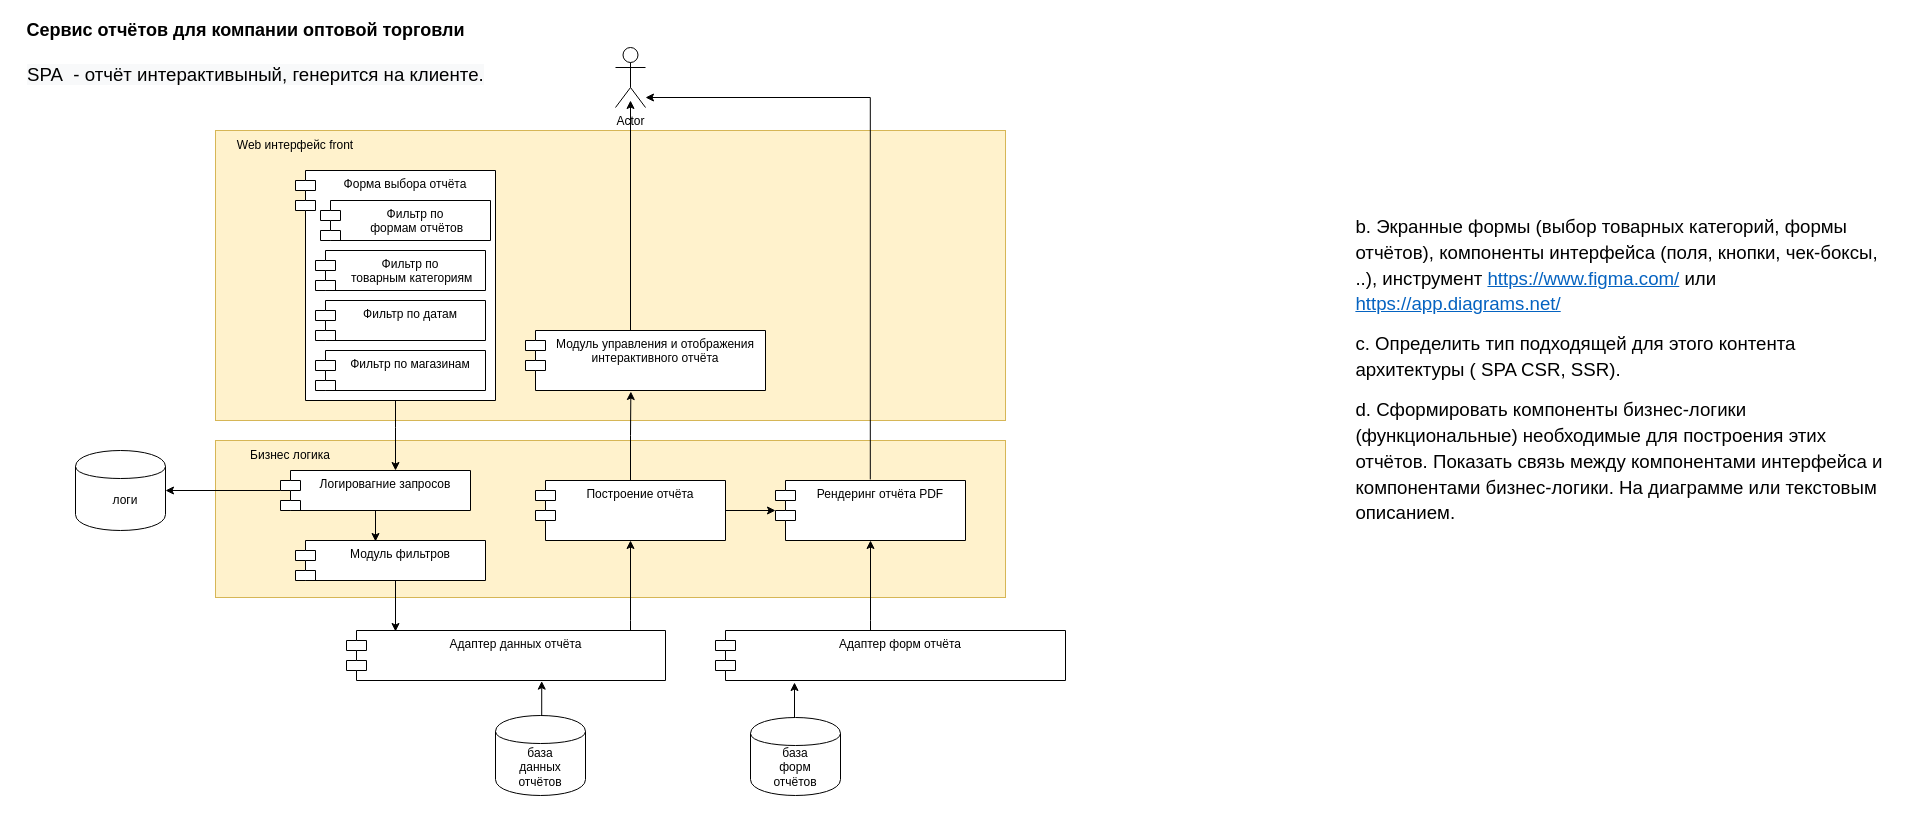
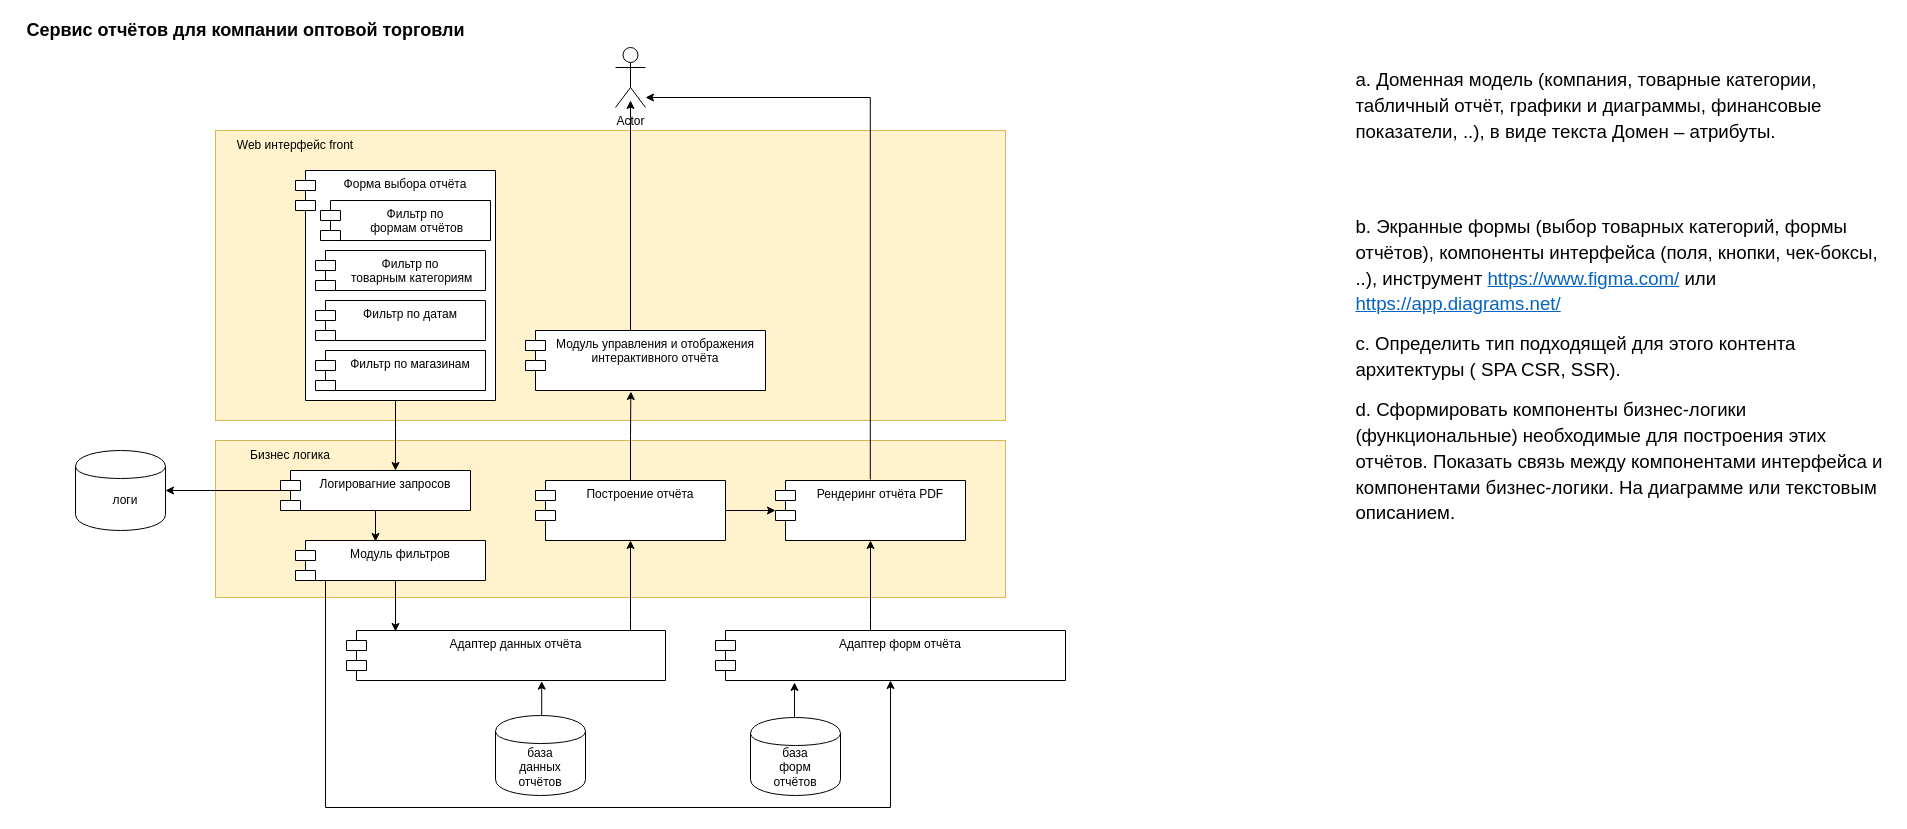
node "SPA - отчёт интерактивыный, генерится на клиенте.": removed
node "a. Доменная модель (компания, товарные категории, табличный отчёт, графики и диаграммы, финансовые показатели, ..), в виде текста Домен – атрибуты.": added
edge "Модуль фильтров" -> "Адаптер форм отчёта": added
